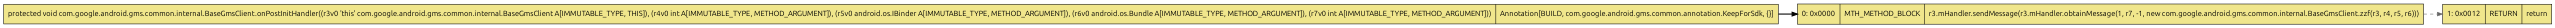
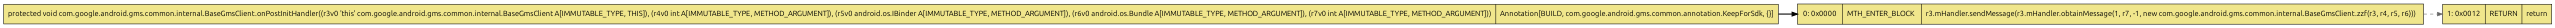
node "0: 0x0000": text "MTH_METHOD_BLOCK" -> "MTH_ENTER_BLOCK"
